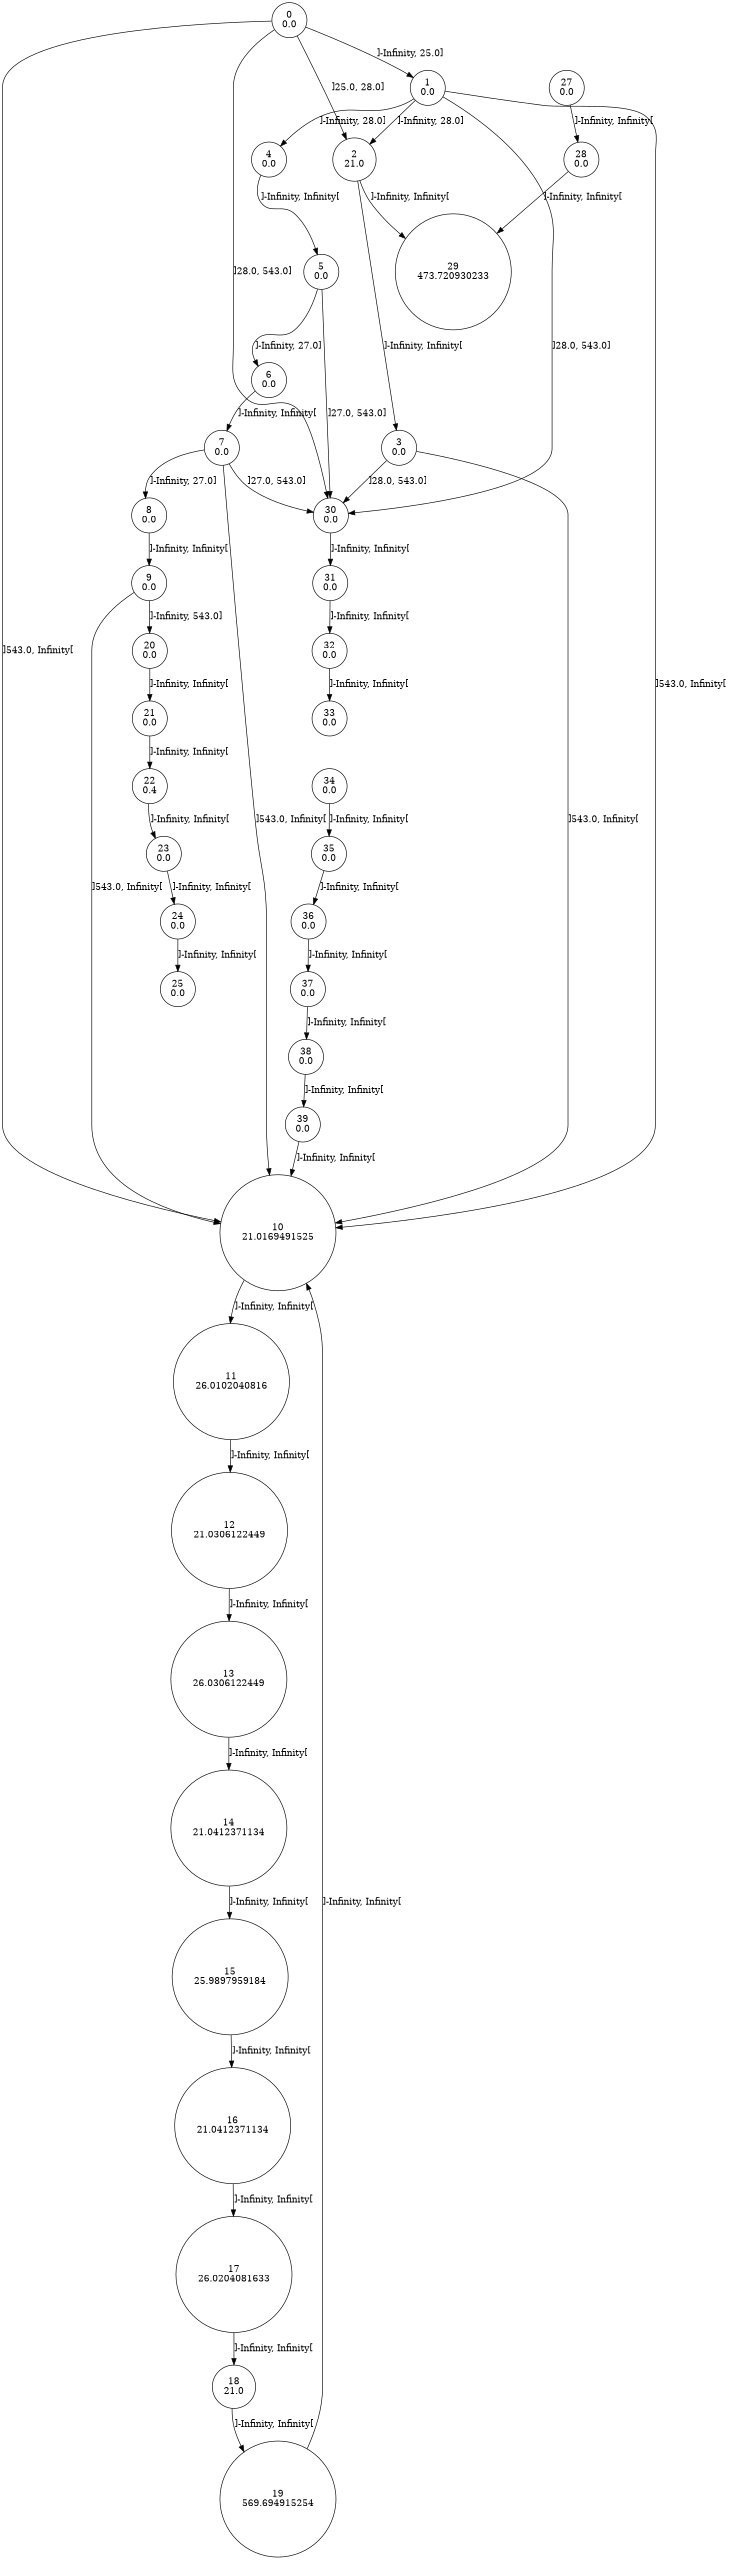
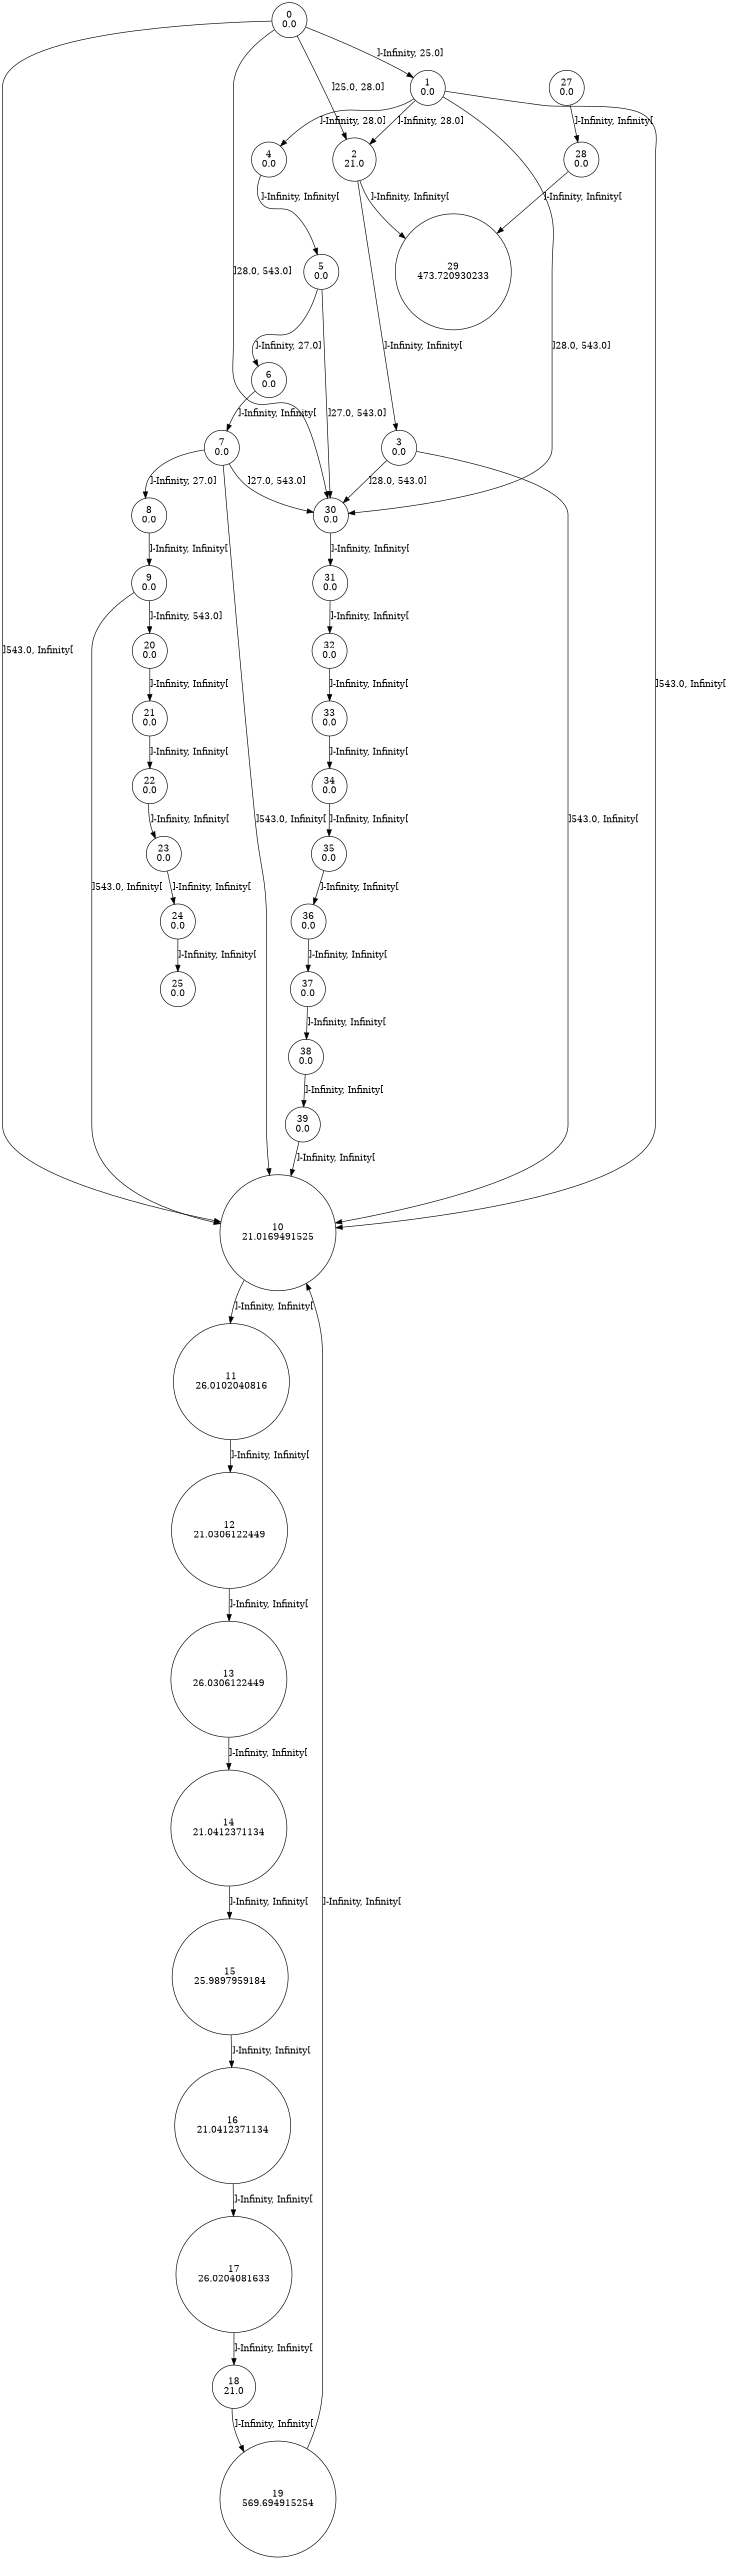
edge "33 0.0" -> "34 0.0": added, label "]-Infinity, Infinity["
node "22 0.4": label "22 0.4" -> "22 0.0"
